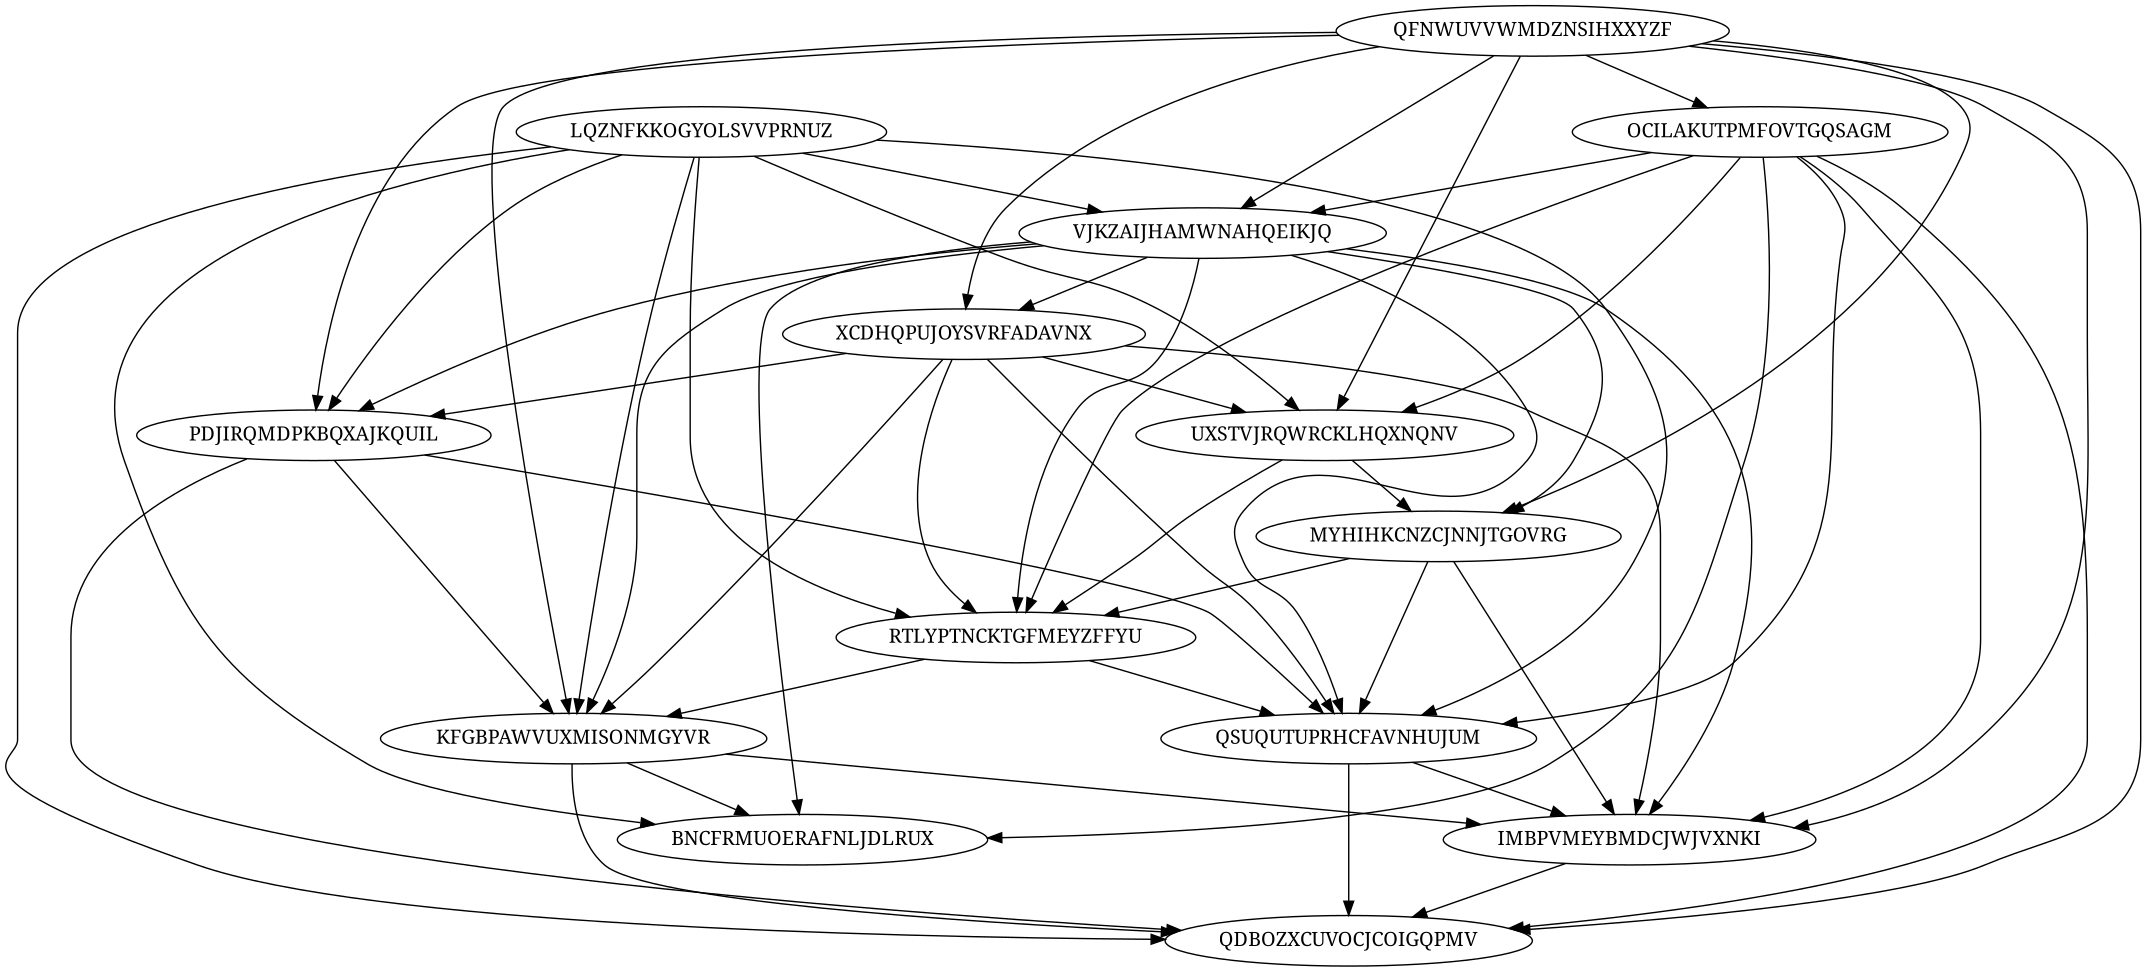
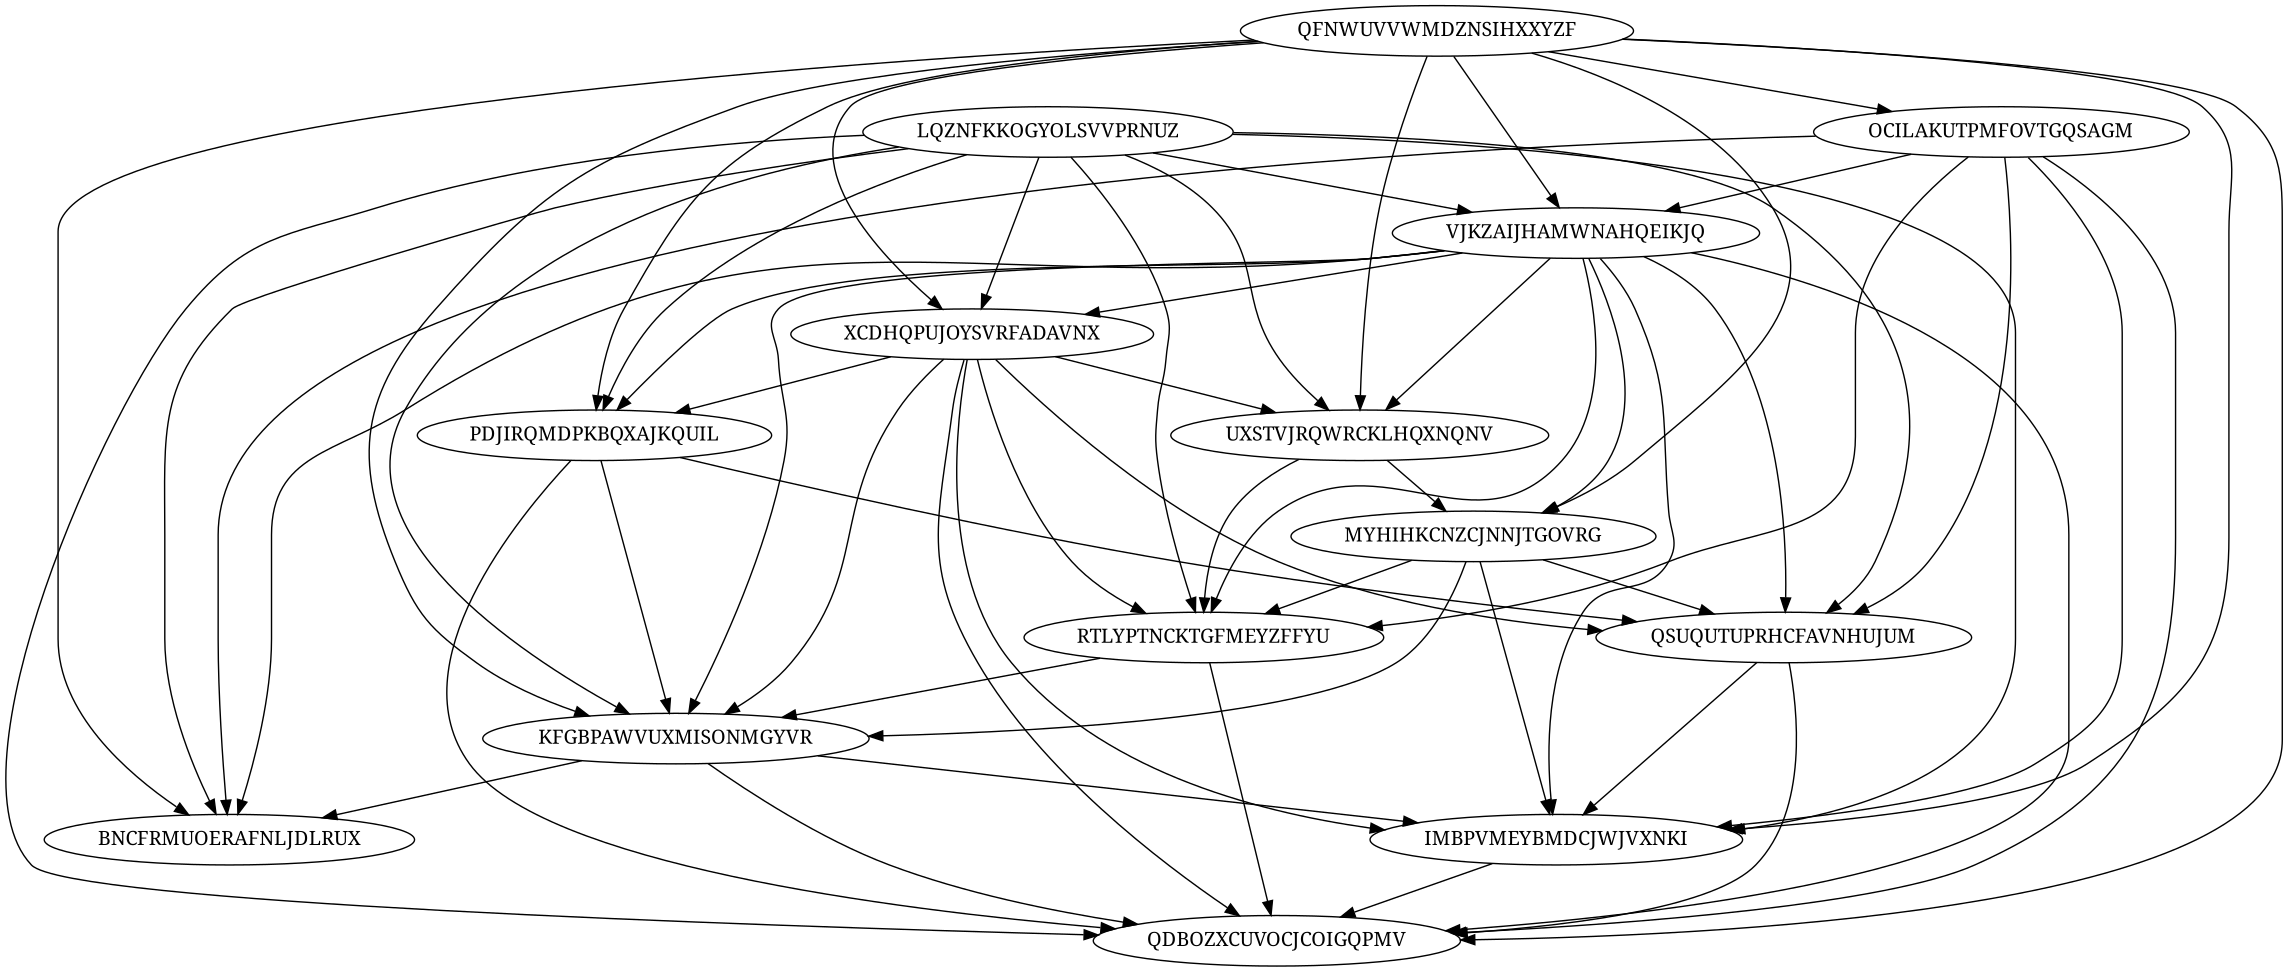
edge "QFNWUVVWMDZNSIHXXYZF" -> "BNCFRMUOERAFNLJDLRUX": added
edge "LQZNFKKOGYOLSVVPRNUZ" -> "XCDHQPUJOYSVRFADAVNX": added
edge "LQZNFKKOGYOLSVVPRNUZ" -> "IMBPVMEYBMDCJWJVXNKI": added
edge "OCILAKUTPMFOVTGQSAGM" -> "UXSTVJRQWRCKLHQXNQNV": now "VJKZAIJHAMWNAHQEIKJQ" -> "UXSTVJRQWRCKLHQXNQNV"
edge "XCDHQPUJOYSVRFADAVNX" -> "QDBOZXCUVOCJCOIGQPMV": added
edge "RTLYPTNCKTGFMEYZFFYU" -> "QSUQUTUPRHCFAVNHUJUM": now "RTLYPTNCKTGFMEYZFFYU" -> "QDBOZXCUVOCJCOIGQPMV"
edge "MYHIHKCNZCJNNJTGOVRG" -> "KFGBPAWVUXMISONMGYVR": added
edge "VJKZAIJHAMWNAHQEIKJQ" -> "QDBOZXCUVOCJCOIGQPMV": added
